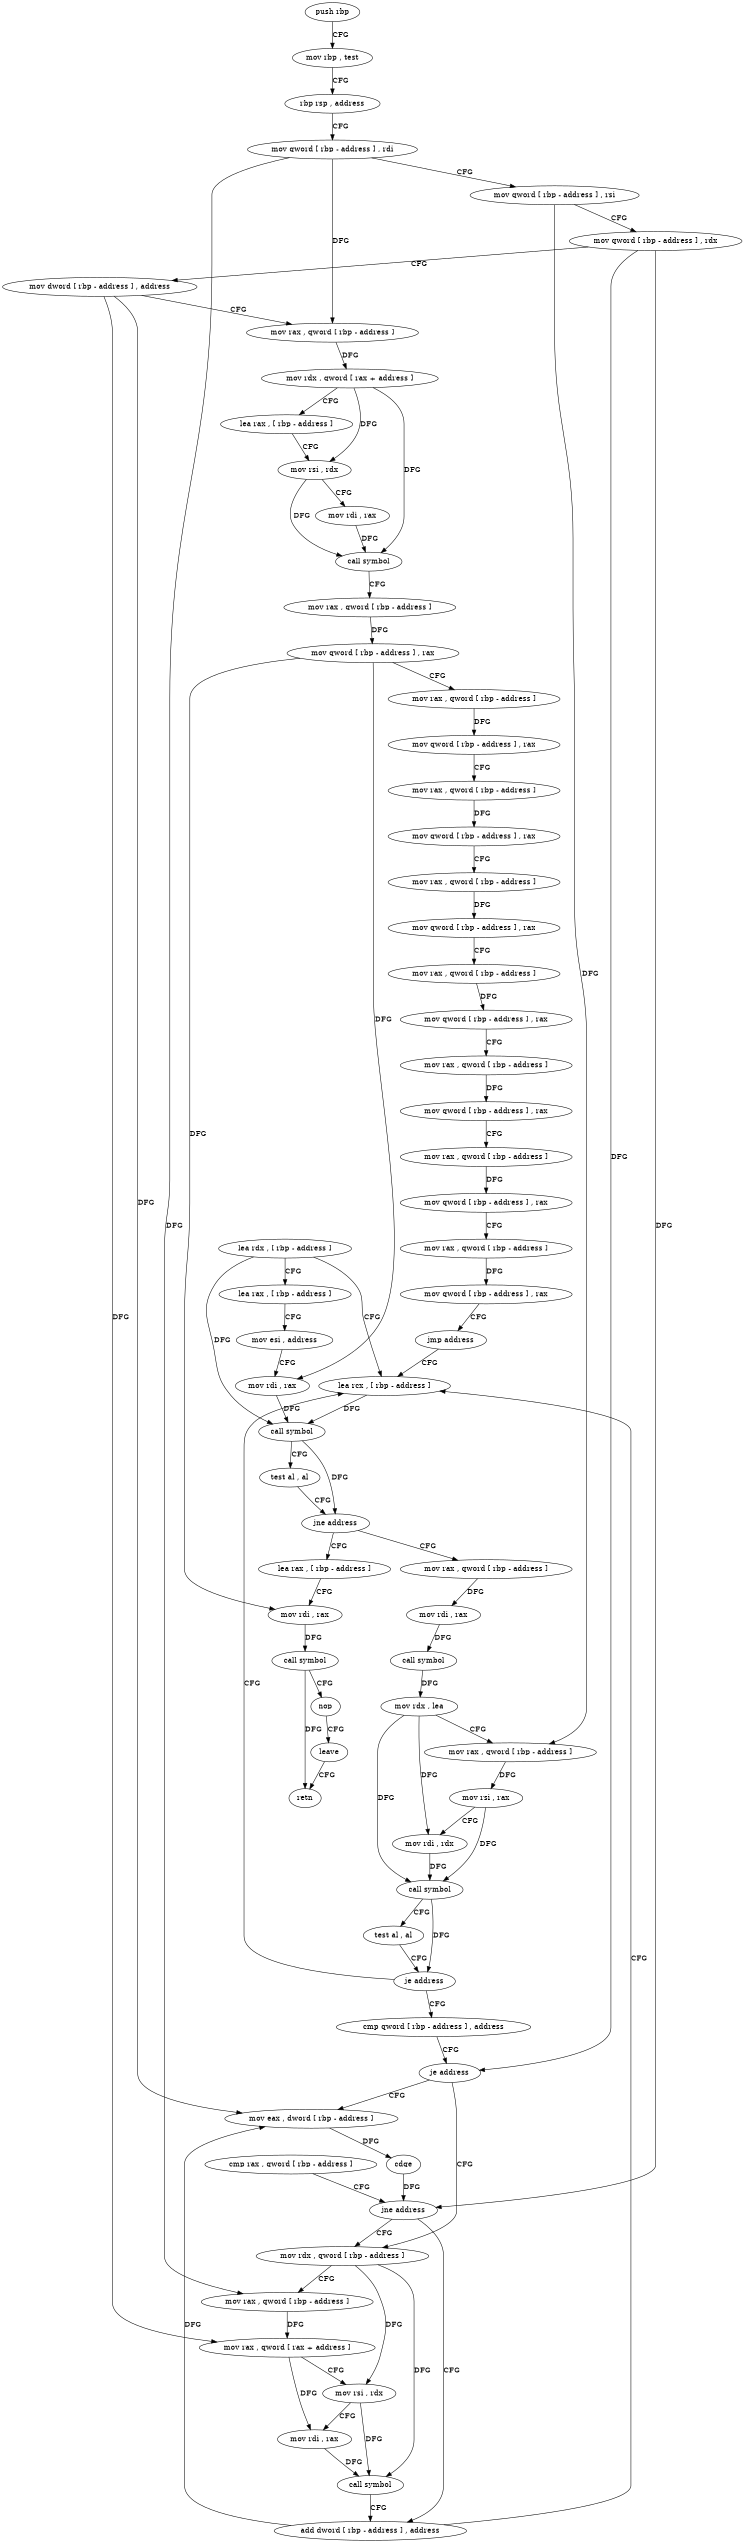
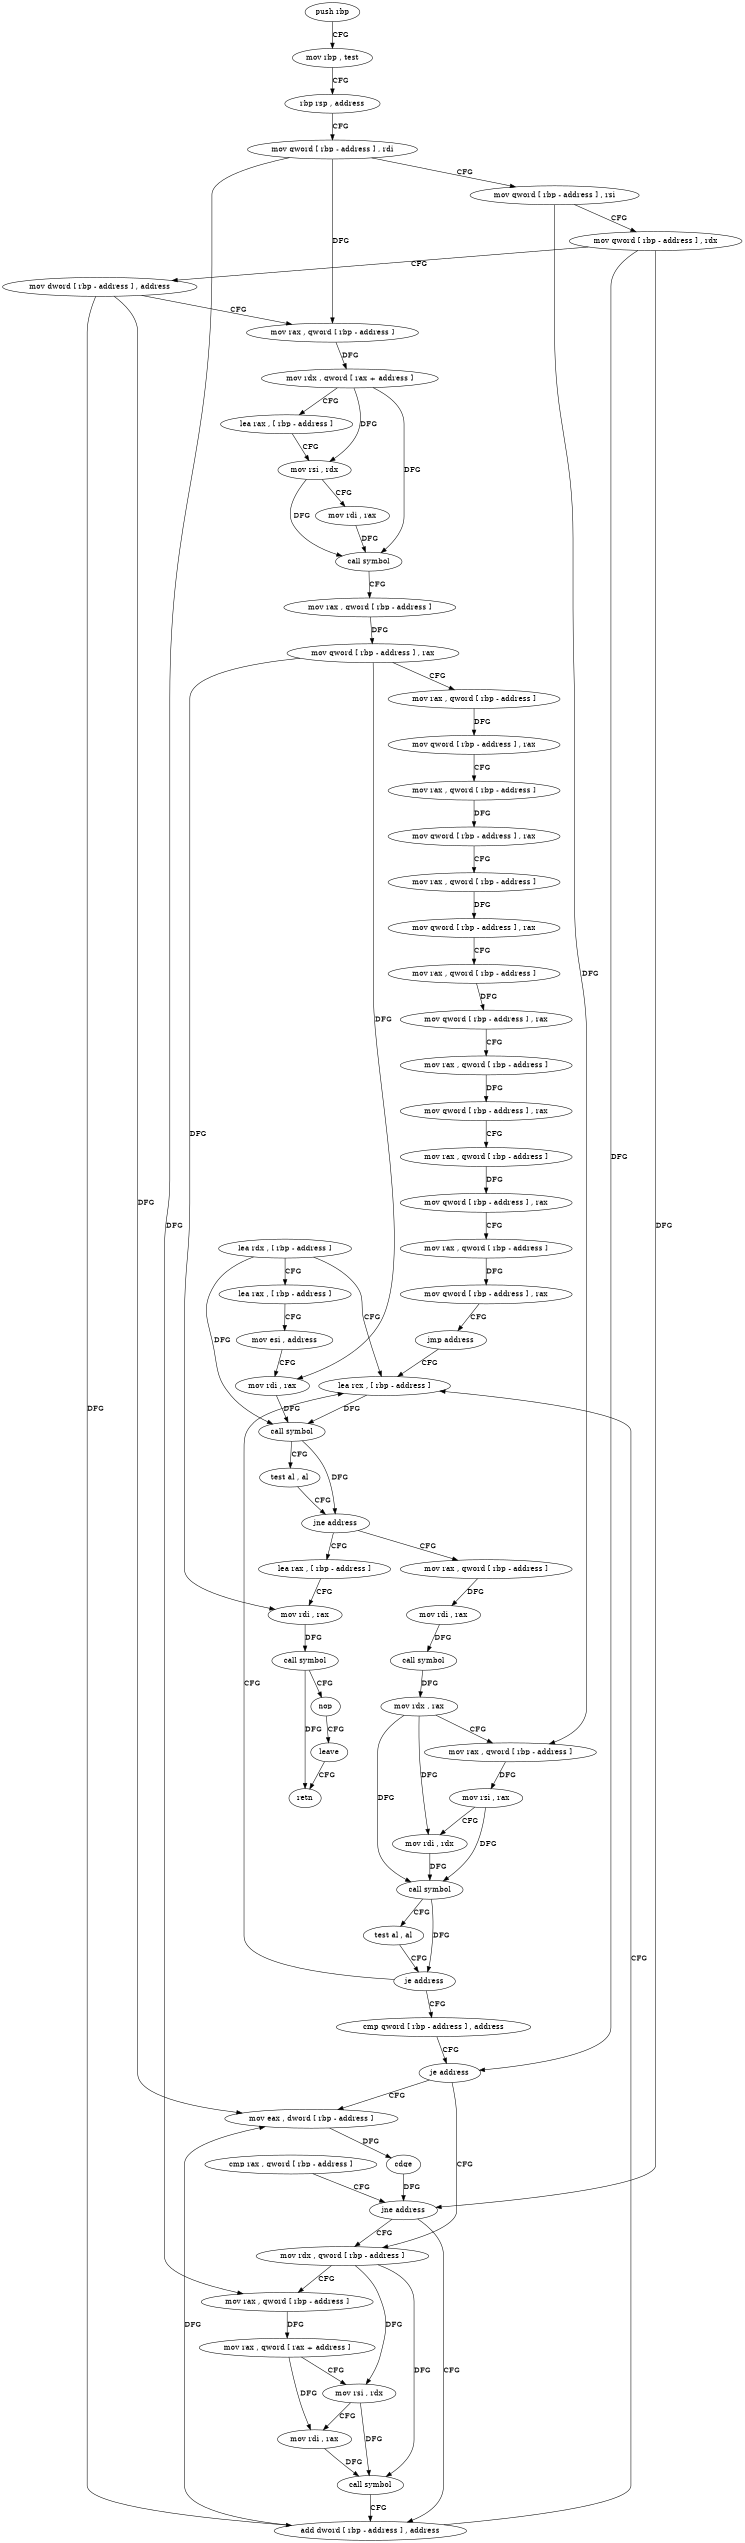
edge "mov dword [ rbp - address ] , address" -> "mov rax , qword [ rax + address ]": now "mov dword [ rbp - address ] , address" -> "add dword [ rbp - address ] , address"
node "mov rdx , lea": label "mov rdx , lea" -> "mov rdx , rax"
